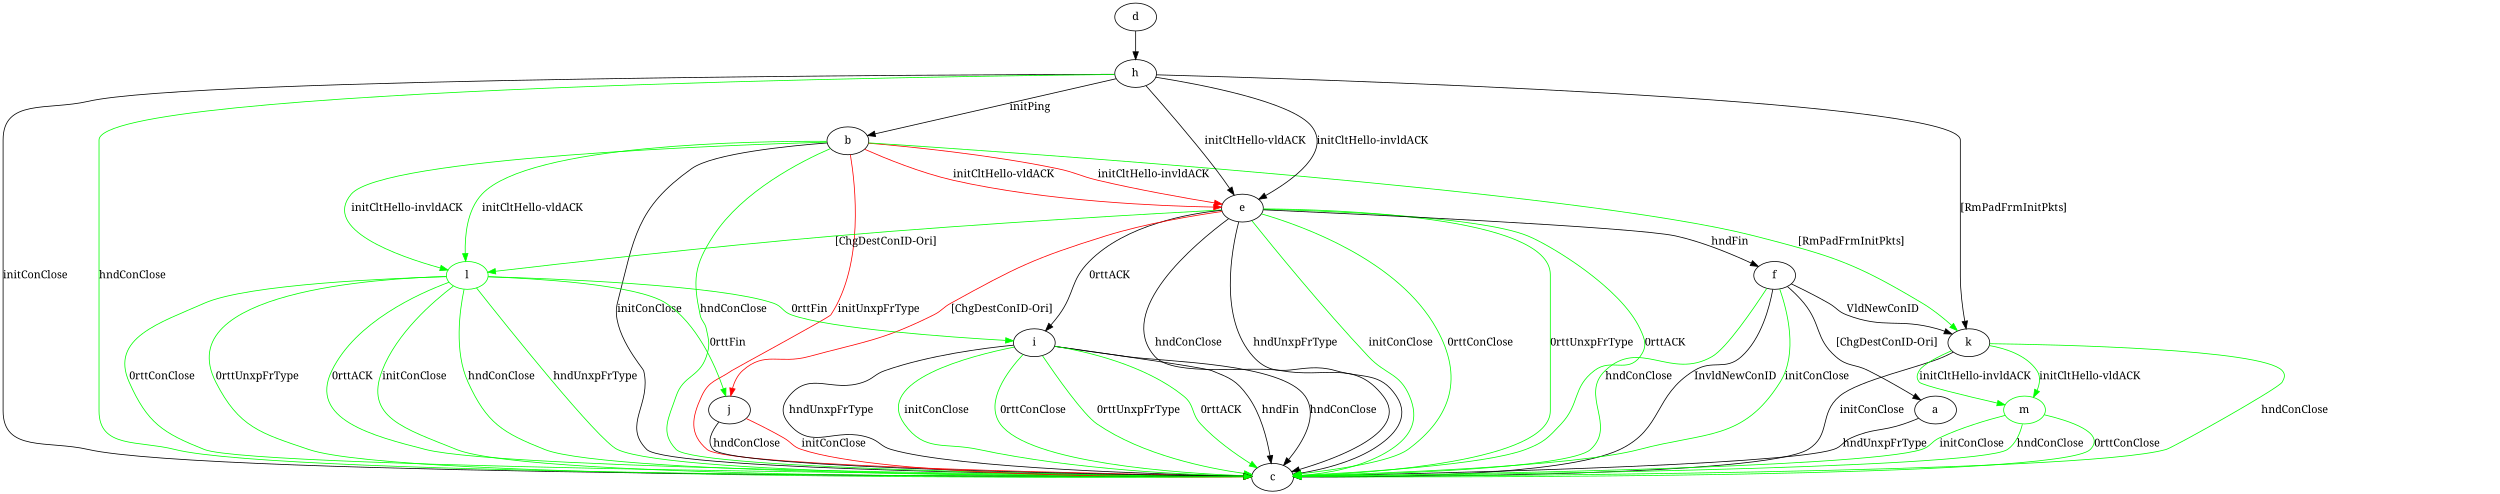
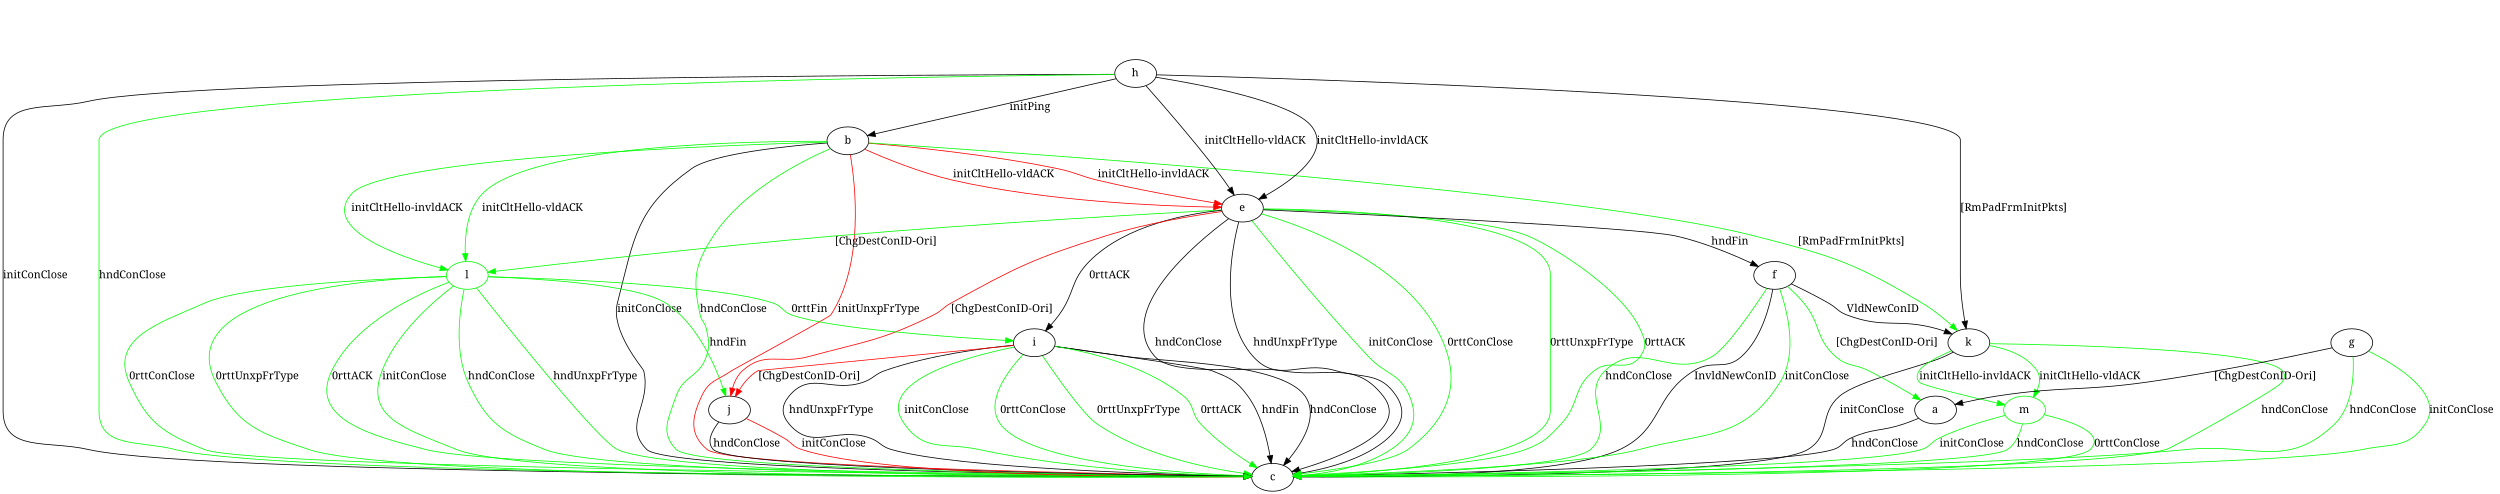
node "d": removed
edge "l" -> "j": label "0rttFin " -> "hndFin "
node "g": added
edge "f" -> "a": color black -> green
edge "i" -> "j": added, label "[ChgDestConID-Ori]"
edge "a" -> "c": label "hndUnxpFrType " -> "hndConClose "
